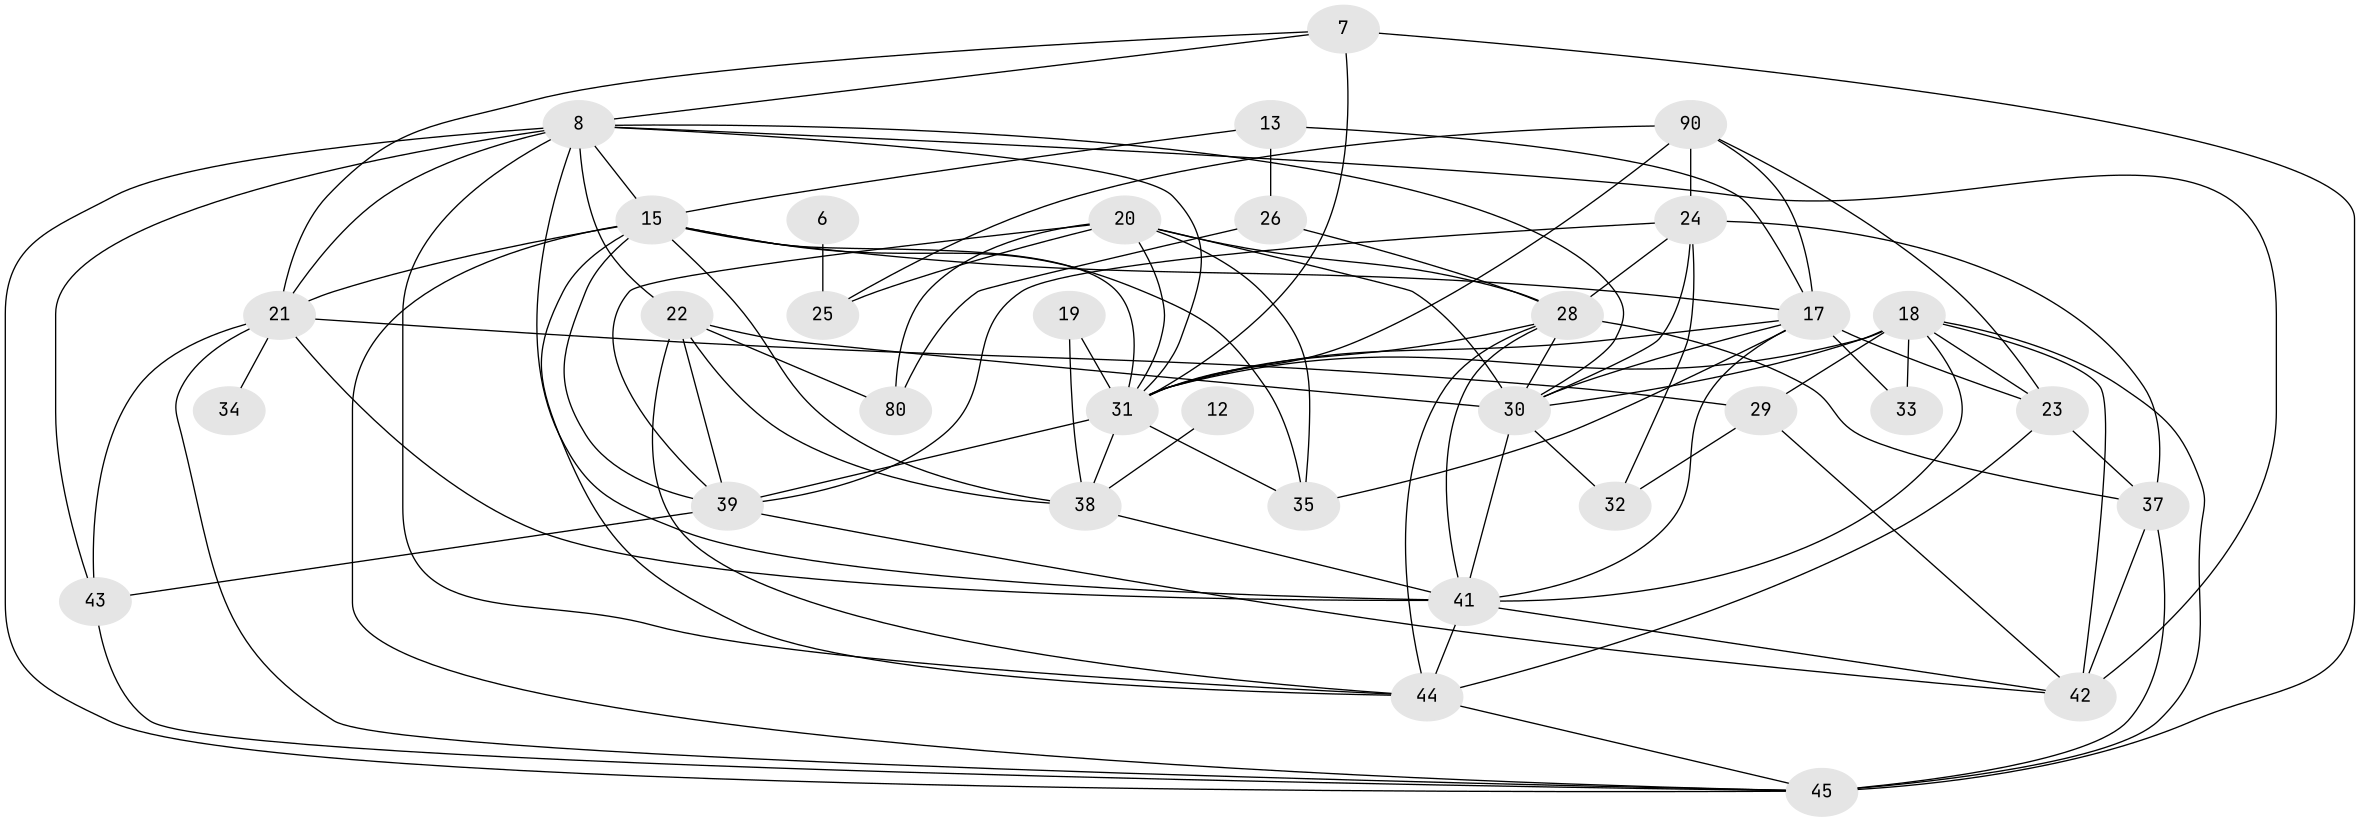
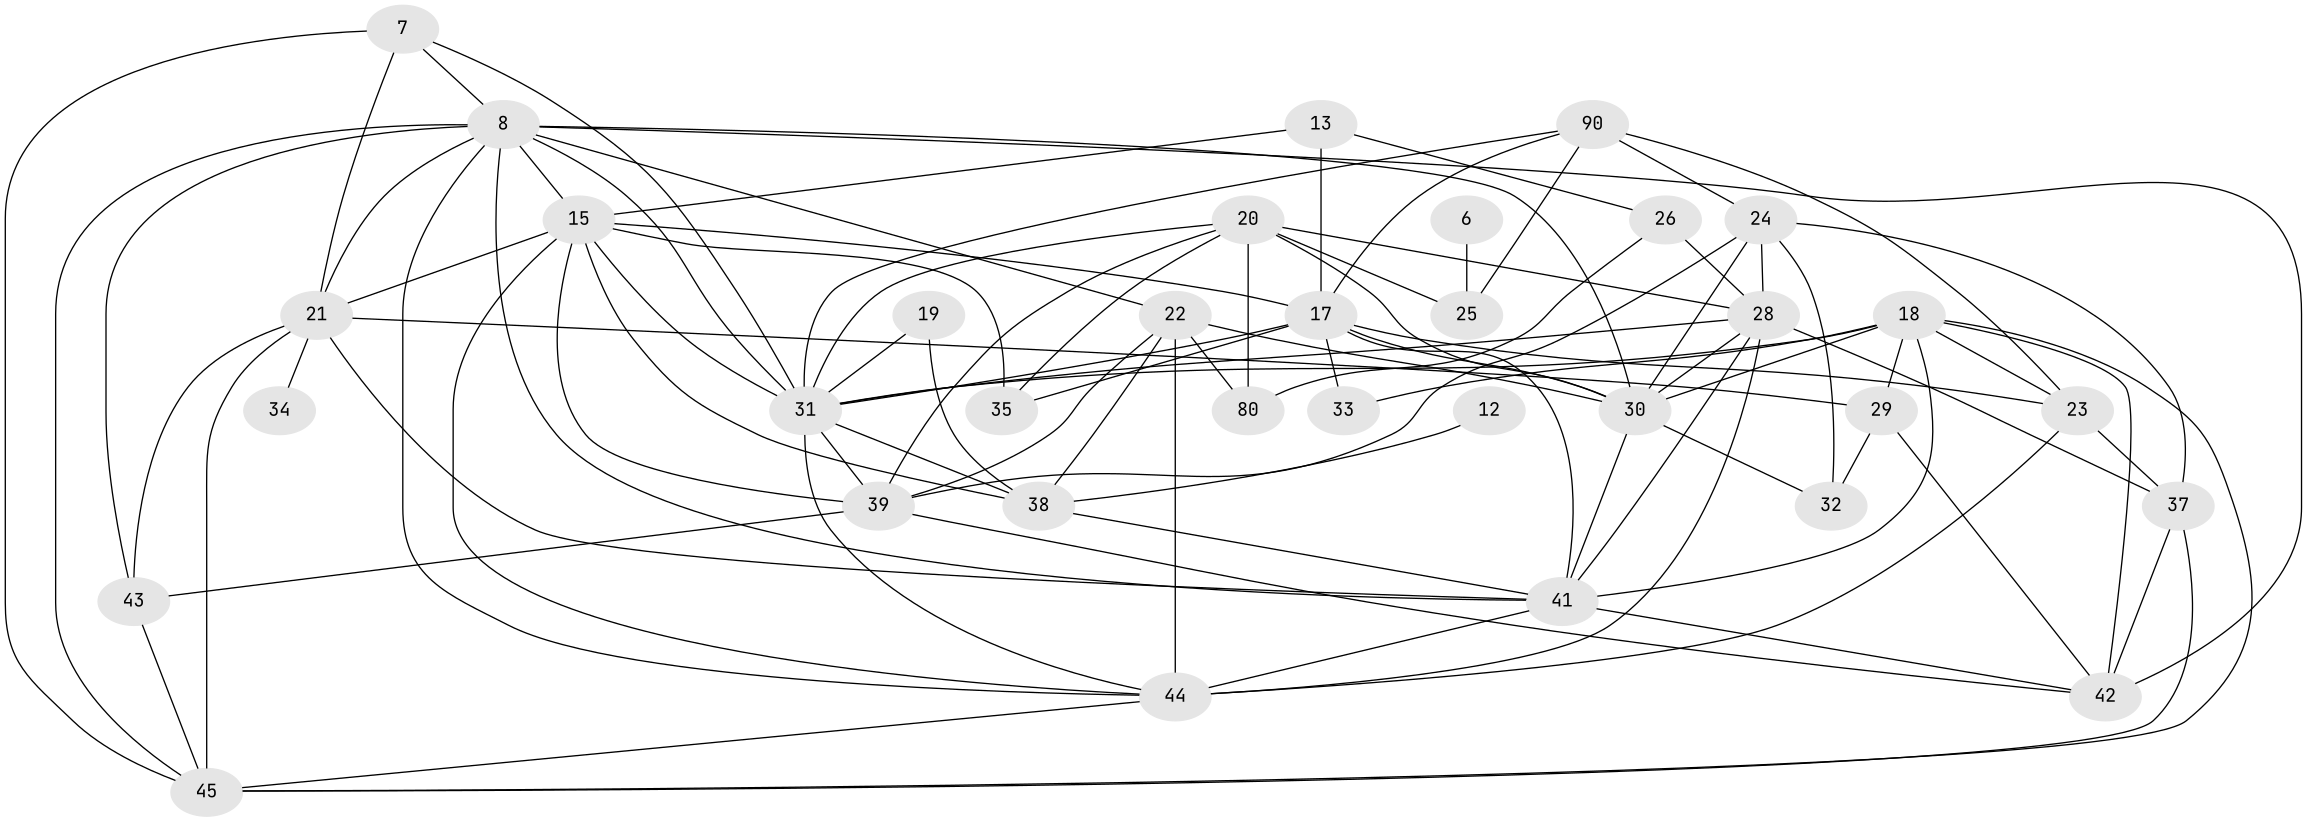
edge "31" -- "35": now "31" -- "44"
edge "15" -- "45": removed
